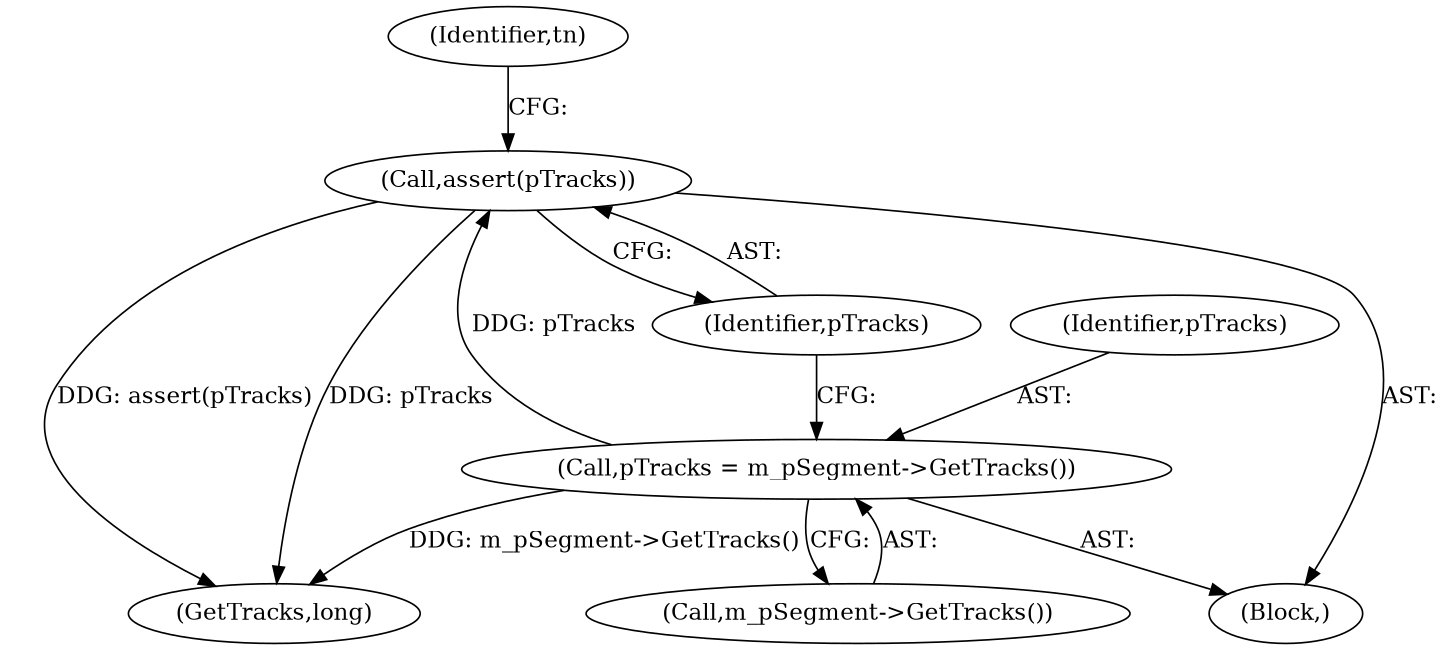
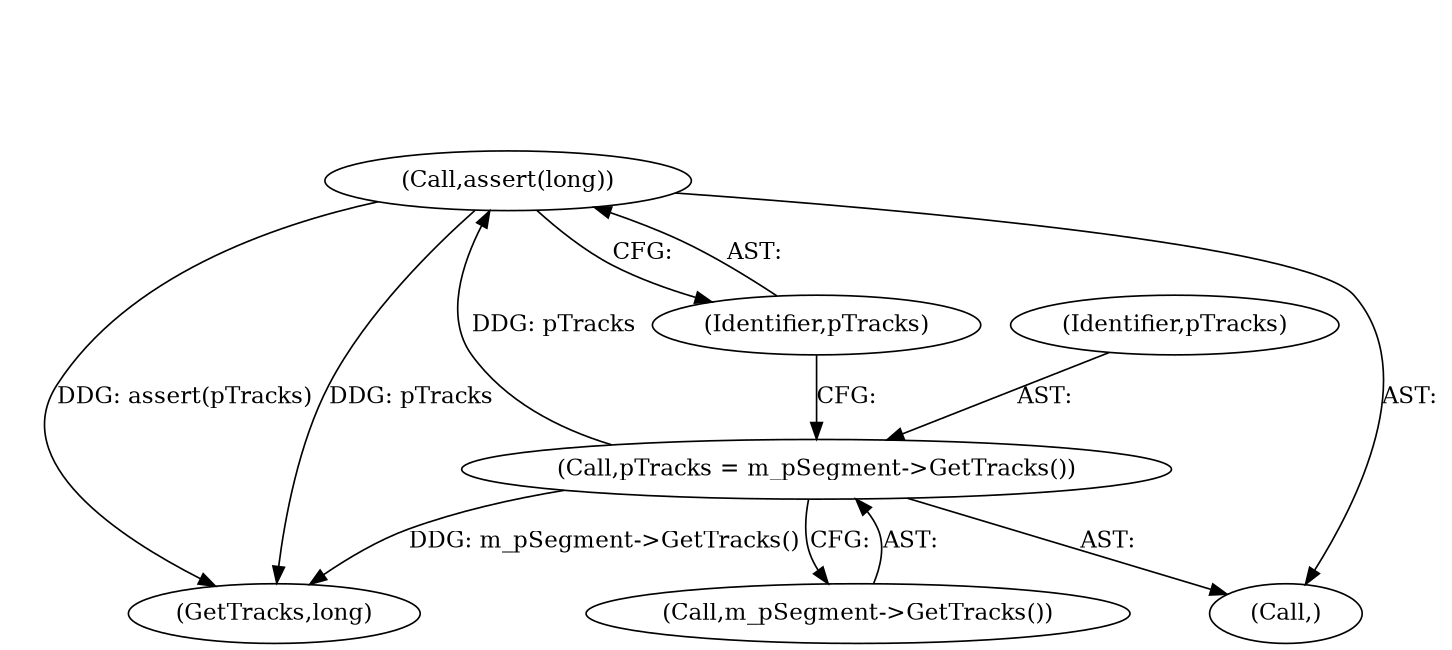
node "(Identifier,tn)": removed
node "(Call,assert(pTracks))": label "(Call,assert(pTracks))" -> "(Call,assert(long))"
node "(Block,)": label "(Block,)" -> "(Call,)"
